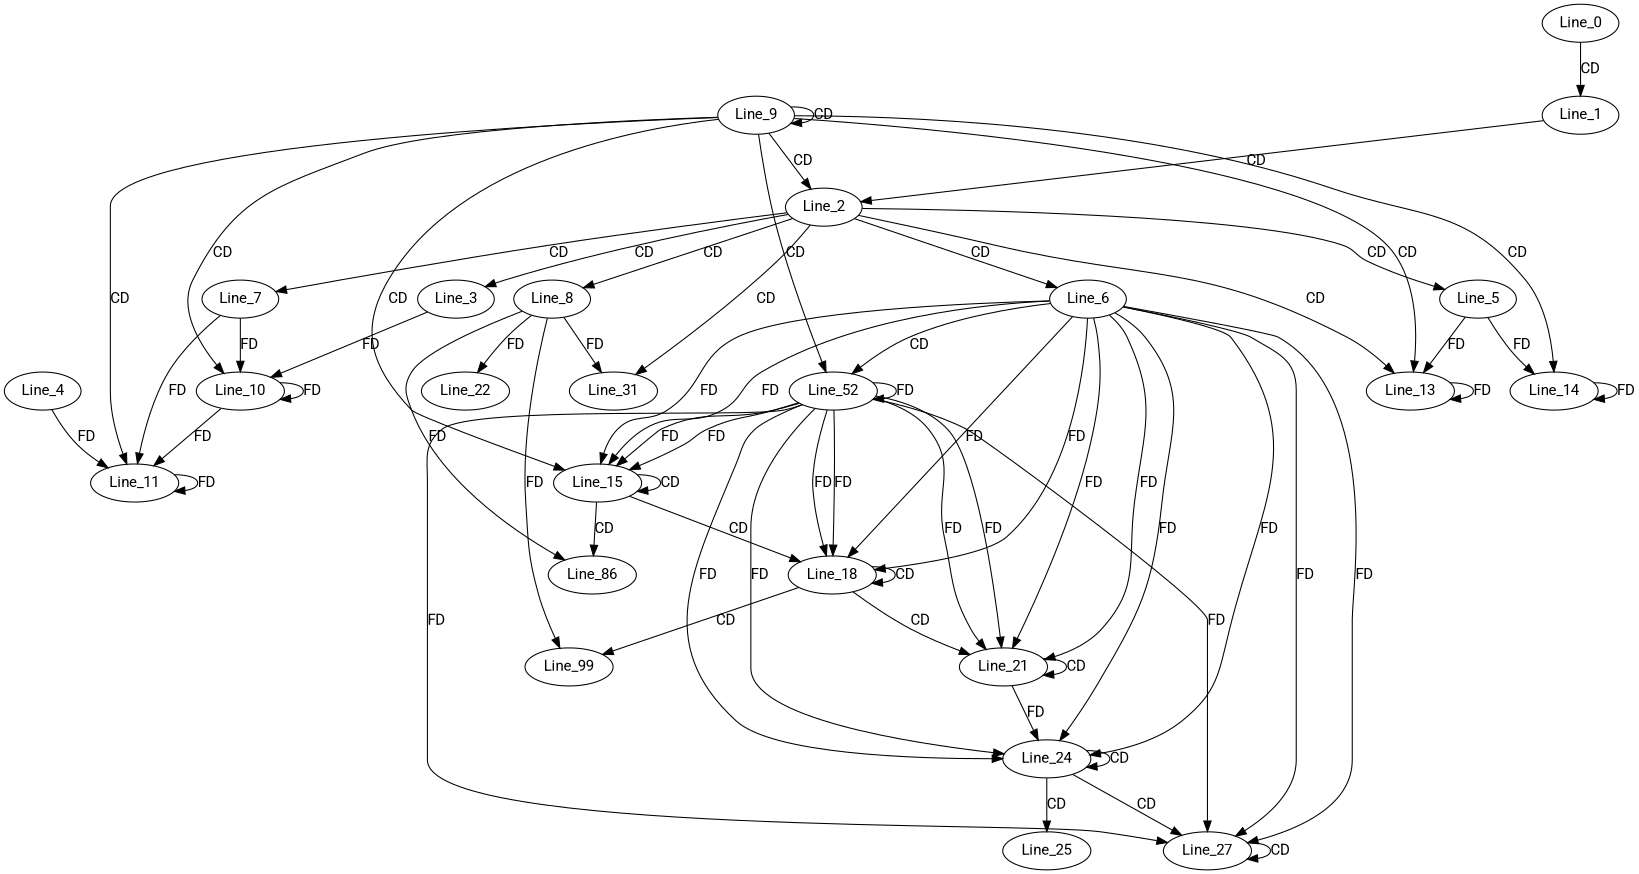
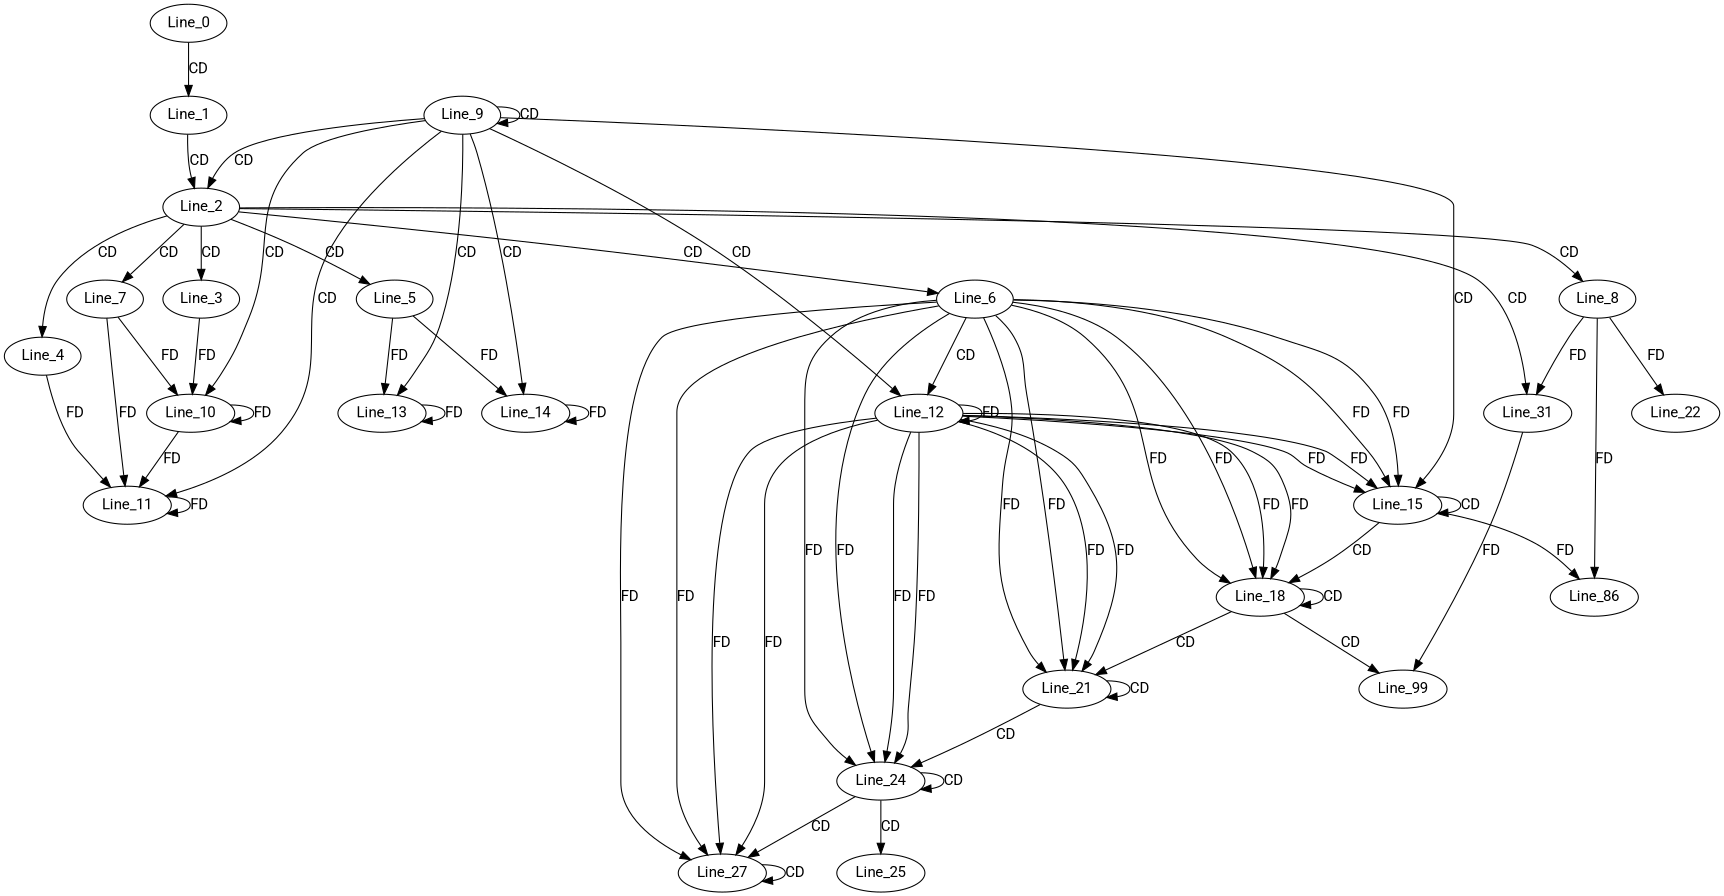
edge "Line_2" -> "Line_13": now "Line_2" -> "Line_4"
node "Line_52": label "Line_52" -> "Line_12"
edge "Line_8" -> "Line_99": now "Line_31" -> "Line_99"
edge "Line_15" -> "Line_86": label "CD" -> "FD"
edge "Line_21" -> "Line_24": label "FD" -> "CD"
